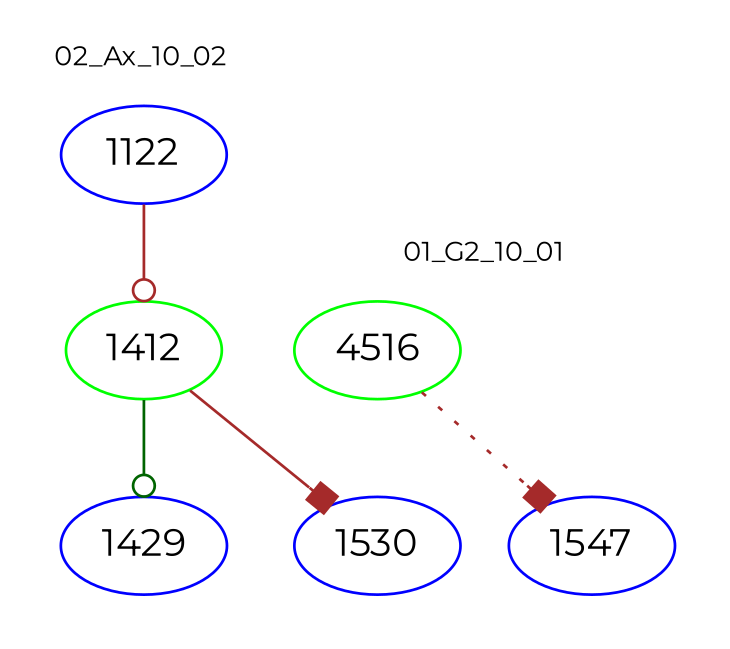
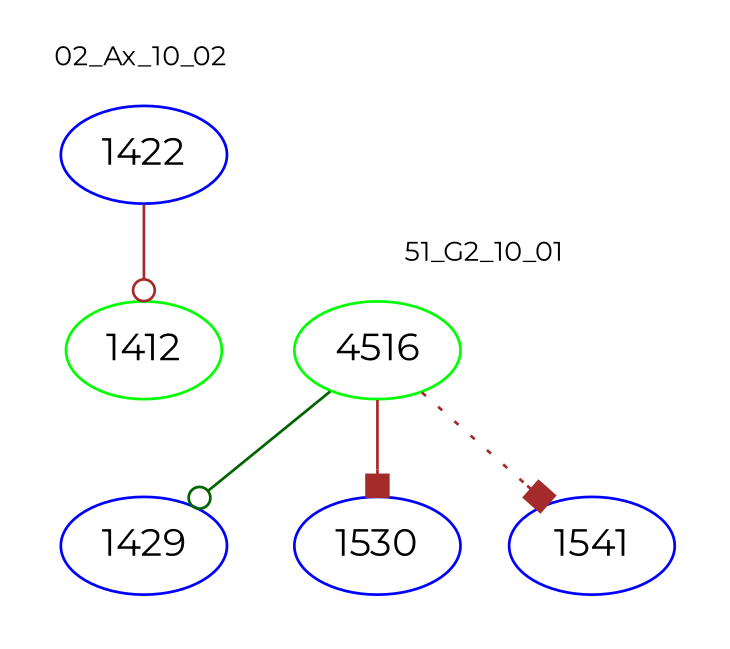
node "1122": label "1122" -> "1422"
cluster "01_G2_10_01": label "01_G2_10_01" -> "51_G2_10_01"
edge "1412" -> "1530": now "4516" -> "1530"
edge "1412" -> "1429": now "4516" -> "1429"
node "1547": label "1547" -> "1541"
